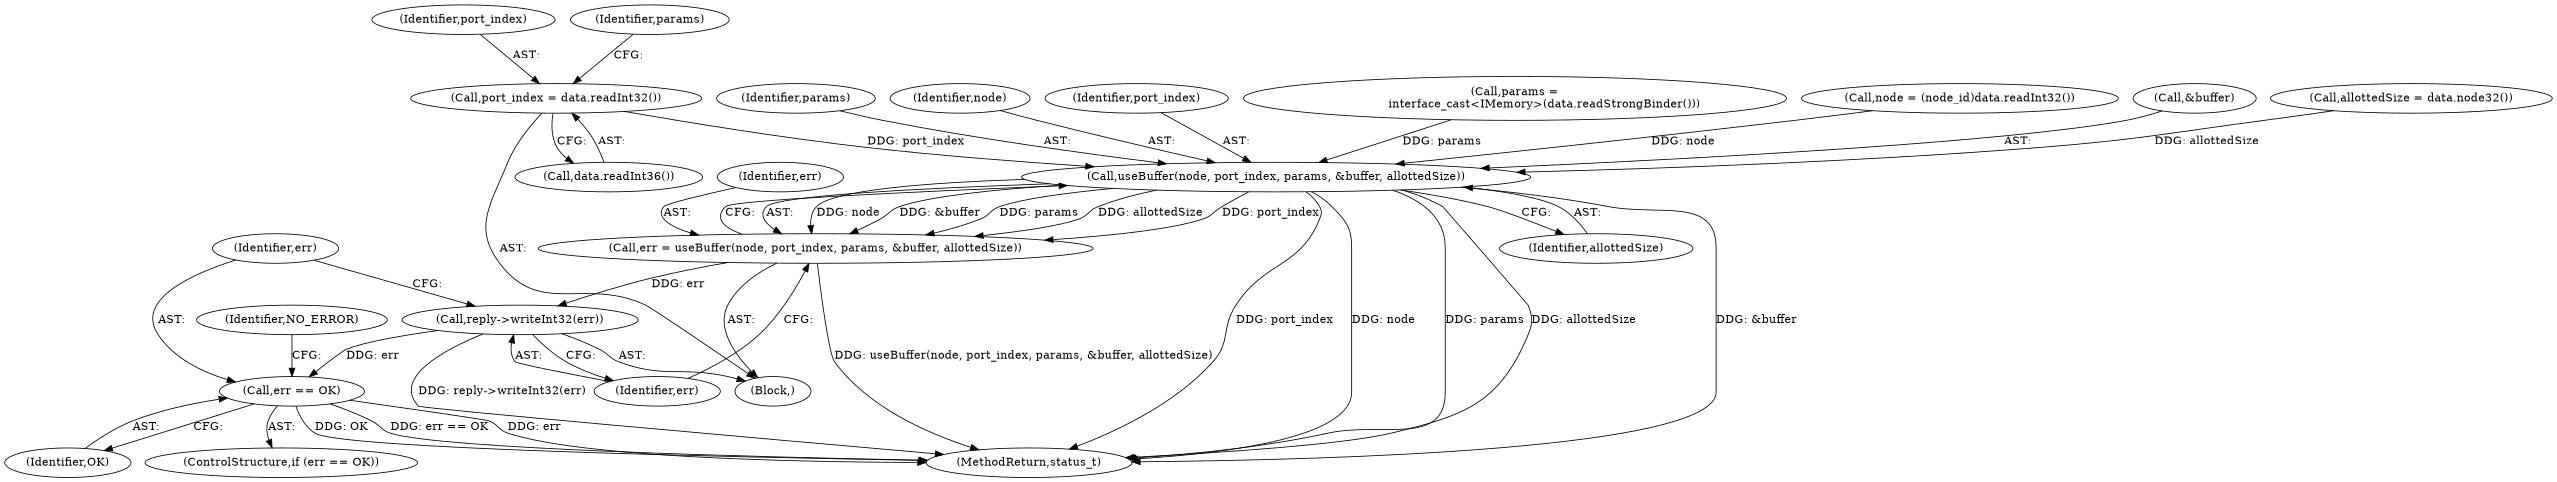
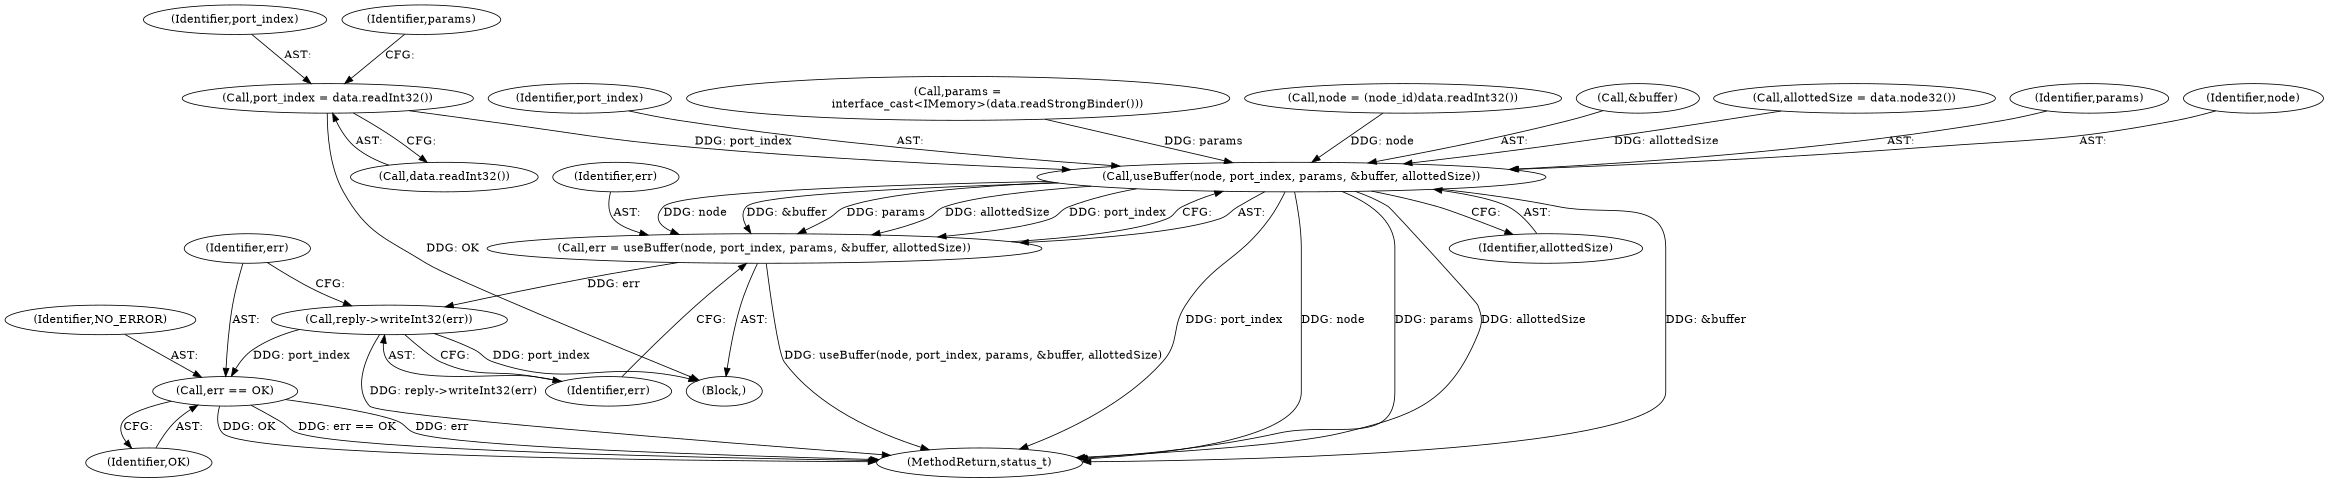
node "(Call,data.readInt36())": label "(Call,data.readInt36())" -> "(Call,data.readInt32())"
edge "(Call,port_index = data.readInt32())" -> "(Block,)": label "AST: " -> "DDG: OK"
edge "(Identifier,NO_ERROR)" -> "(Call,err == OK)": label "CFG: " -> "AST: "
edge "(Call,reply->writeInt32(err))" -> "(Call,err == OK)": label "DDG: err" -> "DDG: port_index"
edge "(Call,reply->writeInt32(err))" -> "(Block,)": label "AST: " -> "DDG: port_index"
node "(ControlStructure,if (err == OK))": removed
